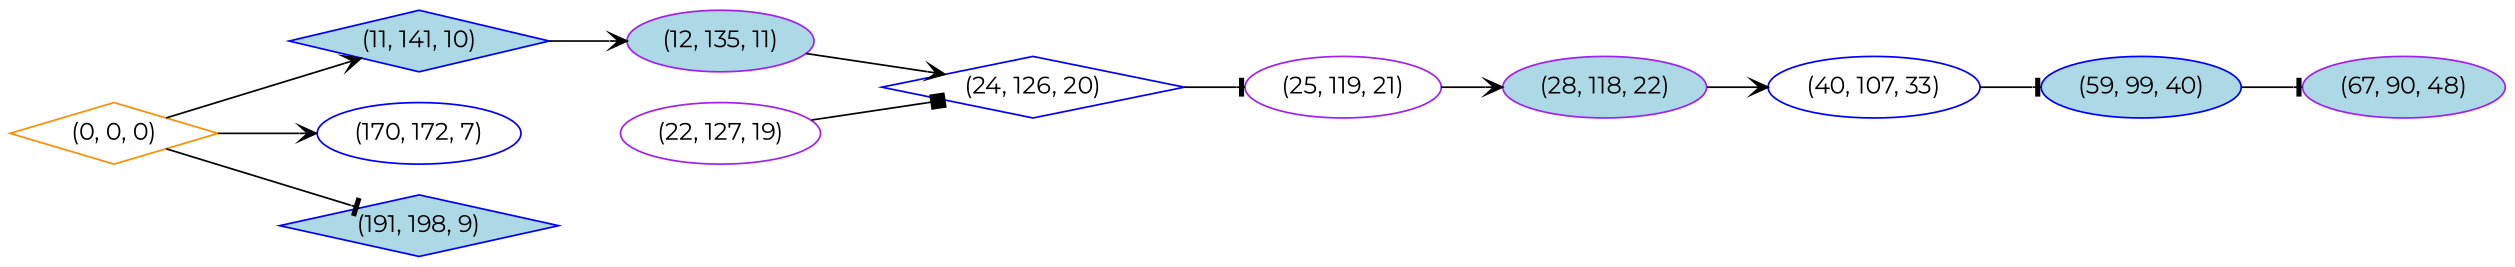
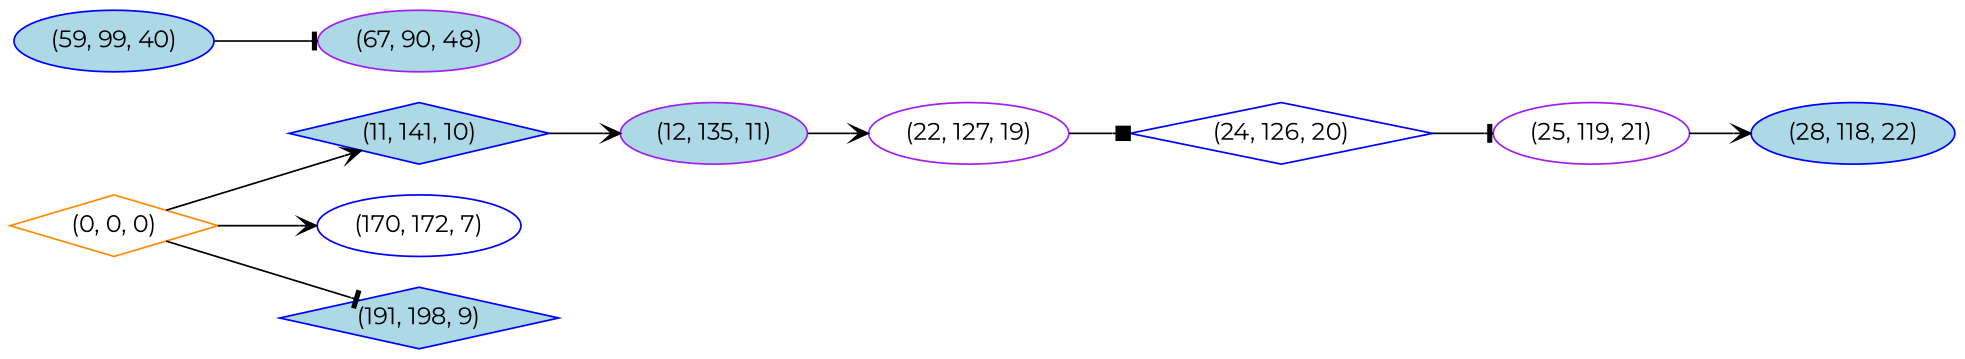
edge "(12, 135, 11)" -> "(24, 126, 20)": now "(12, 135, 11)" -> "(22, 127, 19)"
node "(28, 118, 22)": color purple -> blue
node "(40, 107, 33)": removed
